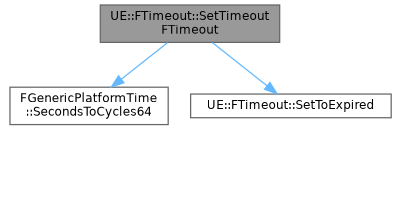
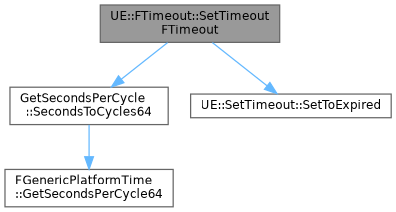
node "FGenericPlatformTime ::SecondsToCycles64": label "FGenericPlatformTime ::SecondsToCycles64" -> "GetSecondsPerCycle ::SecondsToCycles64"
node "UE::FTimeout::SetToExpired": label "UE::FTimeout::SetToExpired" -> "UE::SetTimeout::SetToExpired"
node "FGenericPlatformTime ::GetSecondsPerCycle64": added
